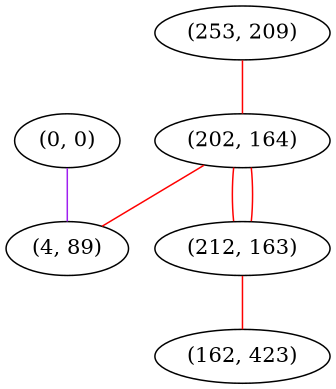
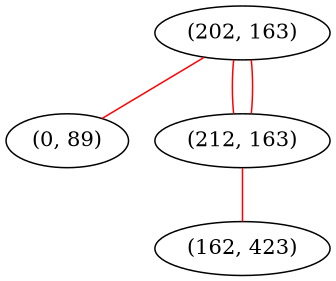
node "(253, 209)": removed
node "(0, 0)": removed
node "(202, 164)": label "(202, 164)" -> "(202, 163)"
node "(4, 89)": label "(4, 89)" -> "(0, 89)"
